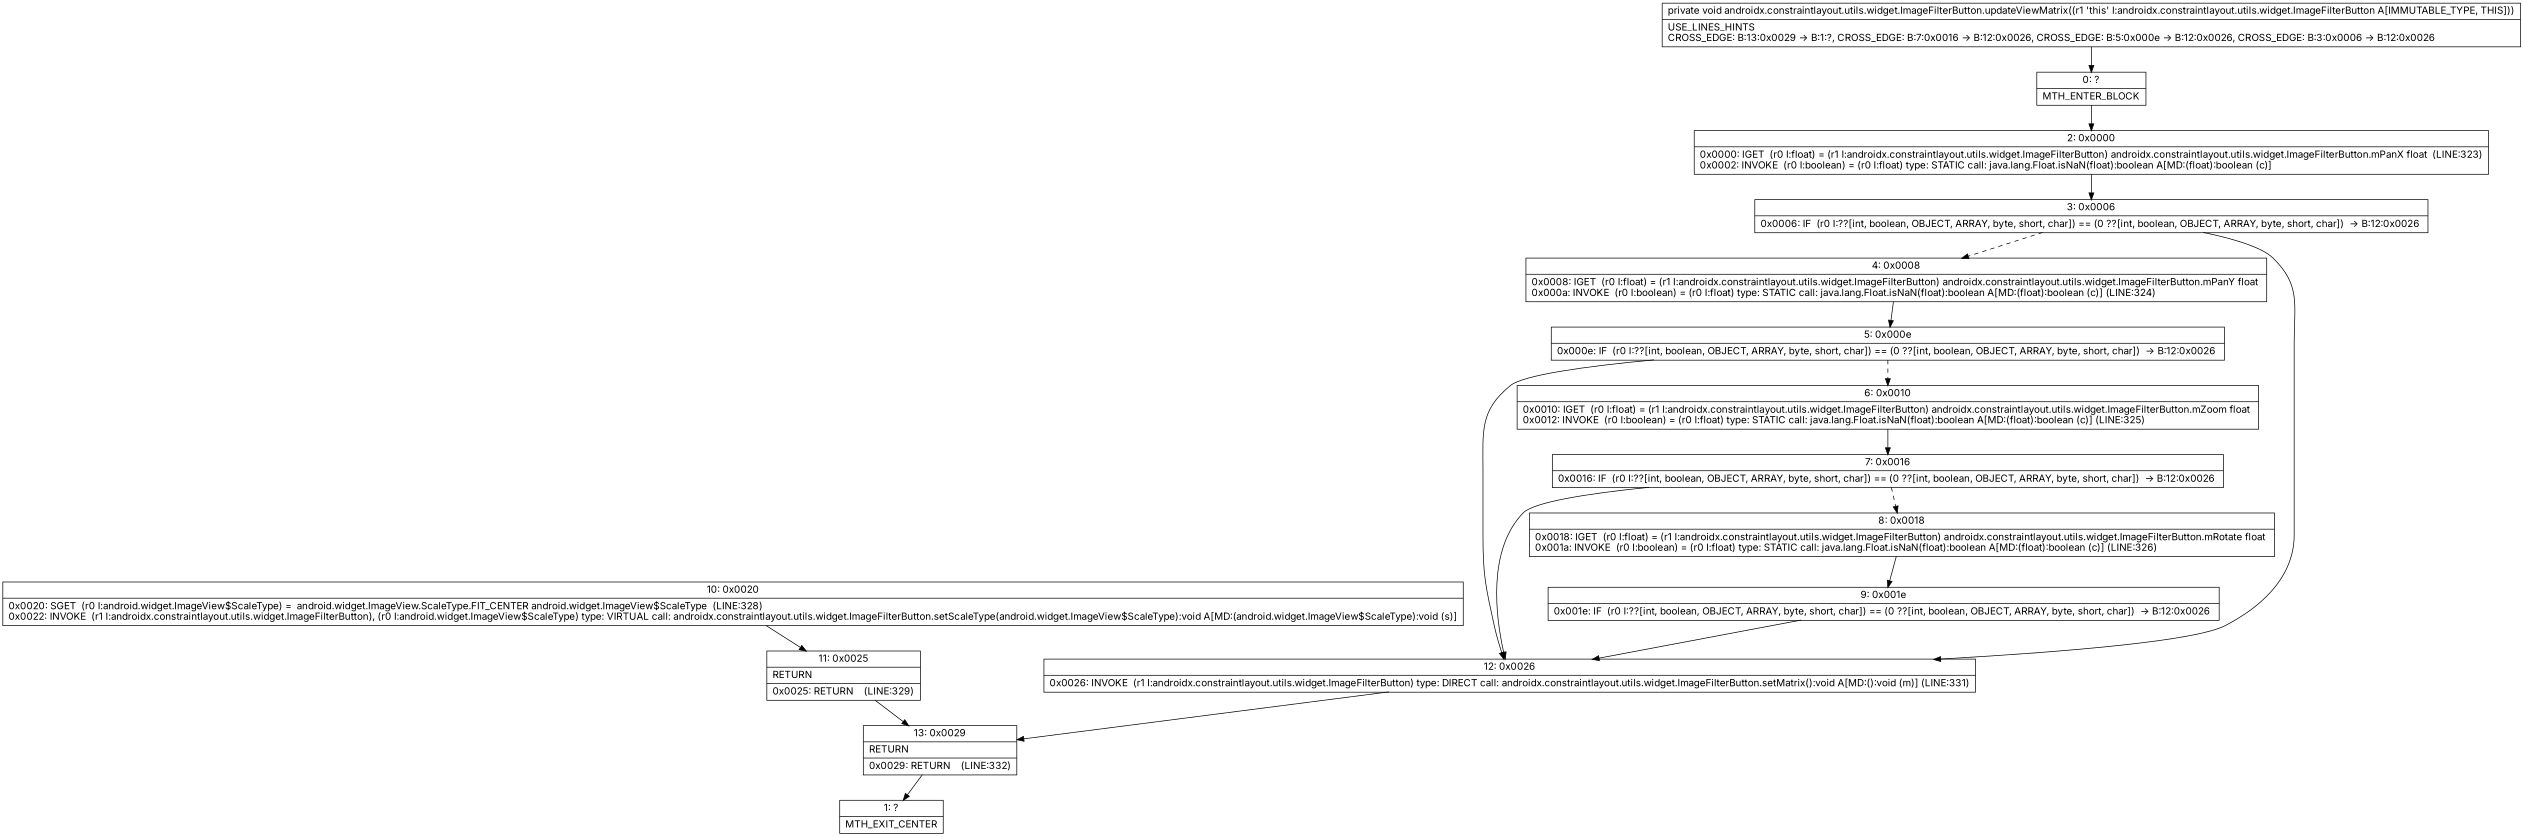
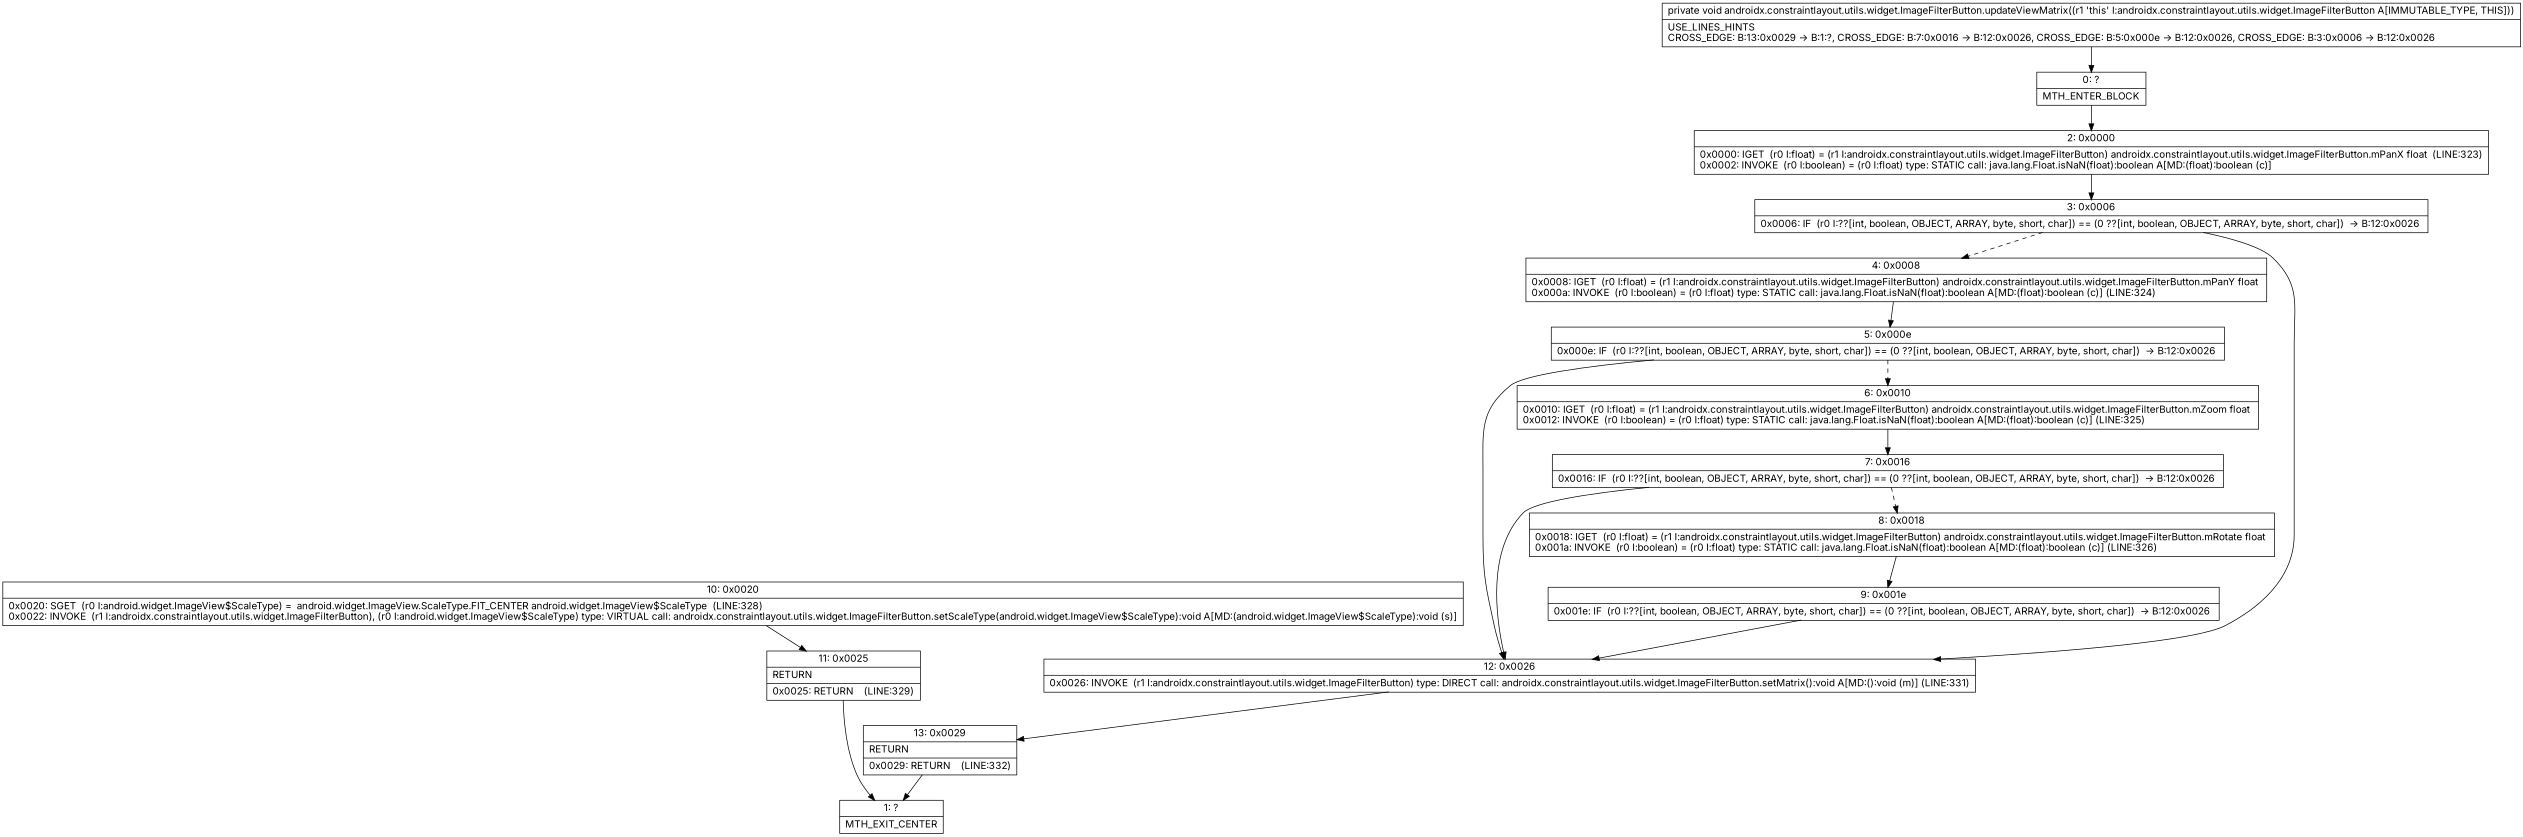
edge "11: 0x0025" -> "13: 0x0029": now "11: 0x0025" -> "1: ?"
